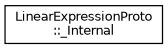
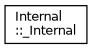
node "LinearExpressionProto ::_Internal": label "LinearExpressionProto ::_Internal" -> "Internal ::_Internal"
